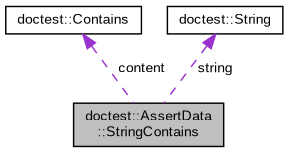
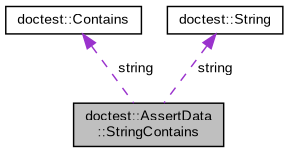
edge "doctest::AssertData ::StringContains" -> "doctest::Contains": label " content" -> " string"
